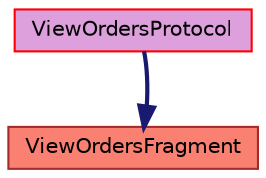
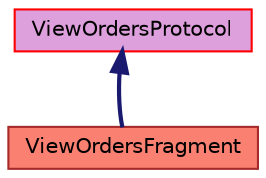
edge "ViewOrdersProtocol" -> "ViewOrdersFragment": reversed
